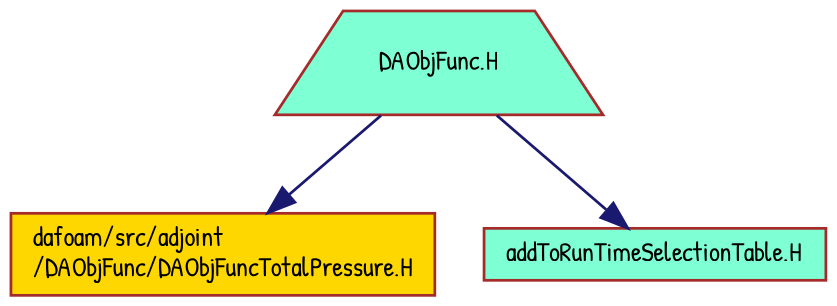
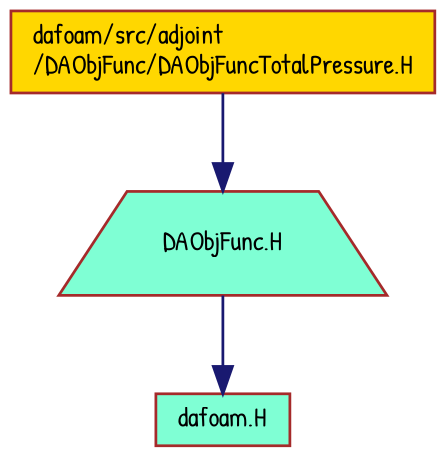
edge "DAObjFunc.H" -> "dafoam/src/adjoint /DAObjFunc/DAObjFuncTotalPressure.H": reversed
node "addToRunTimeSelectionTable.H": label "addToRunTimeSelectionTable.H" -> "dafoam.H"
